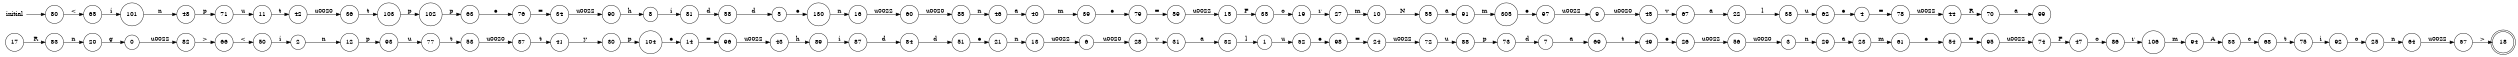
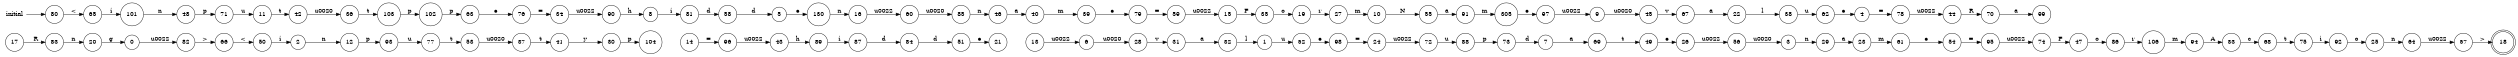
edge "104" -> "14": removed, label "e"
edge "21" -> "13": removed, label "n"
